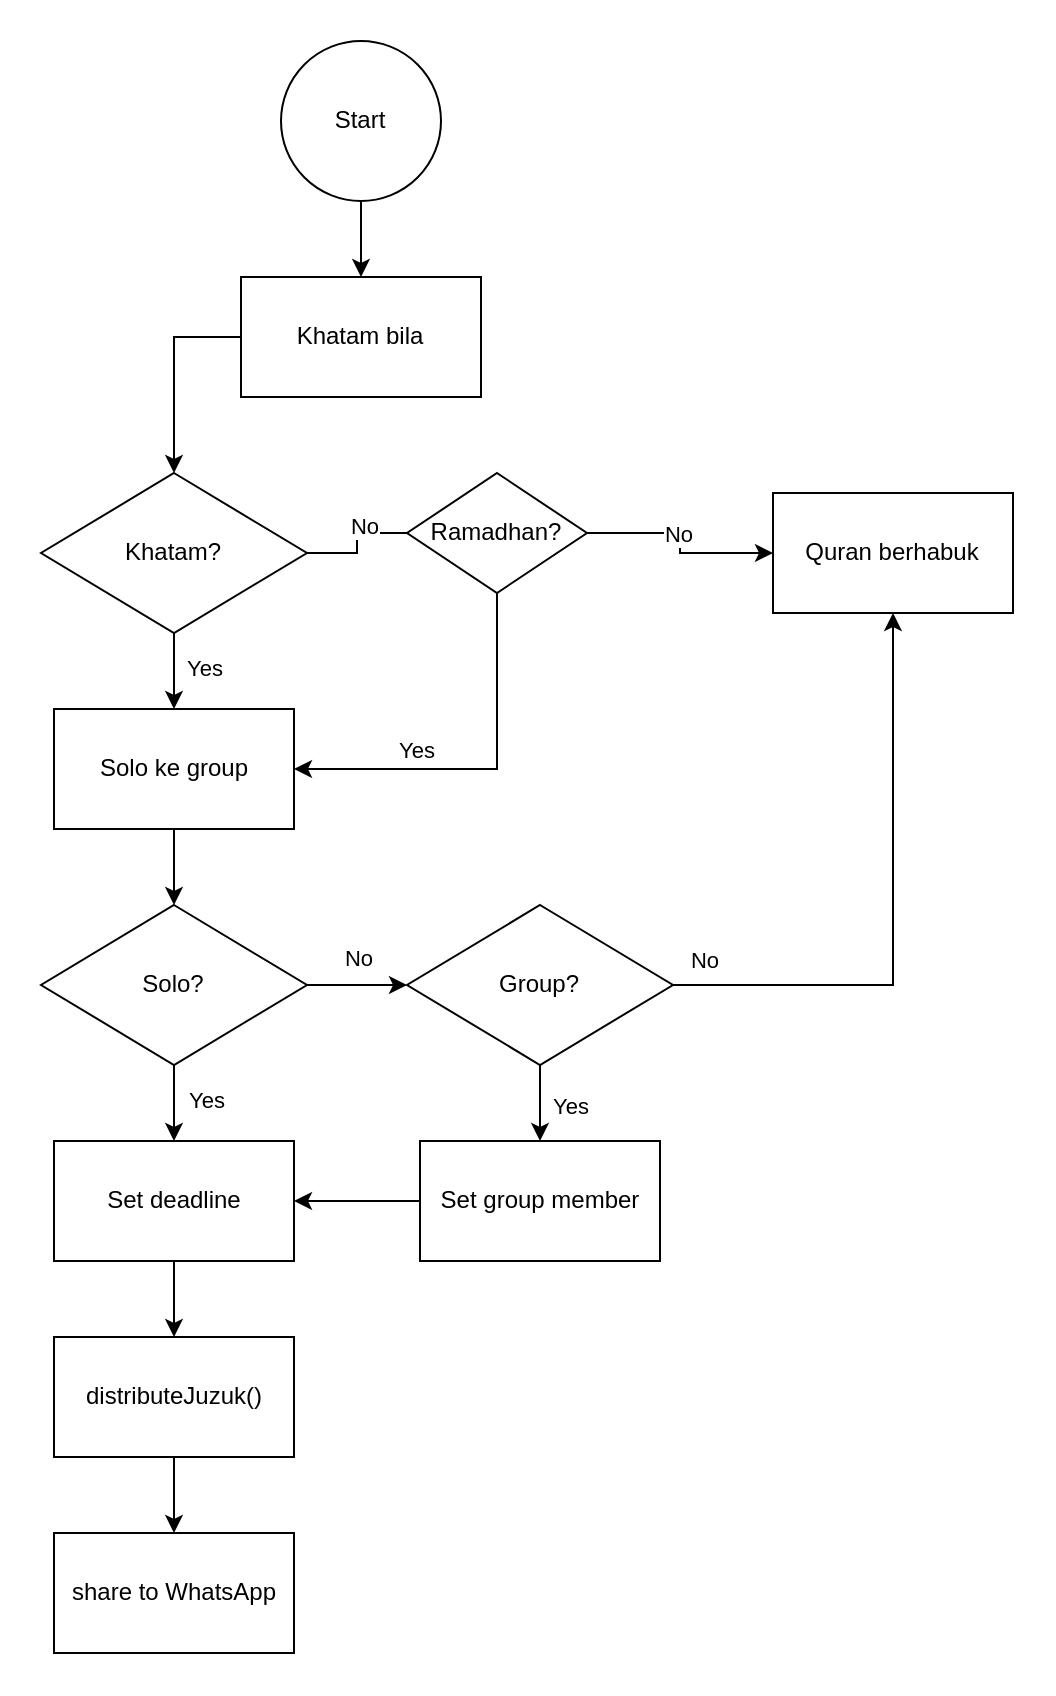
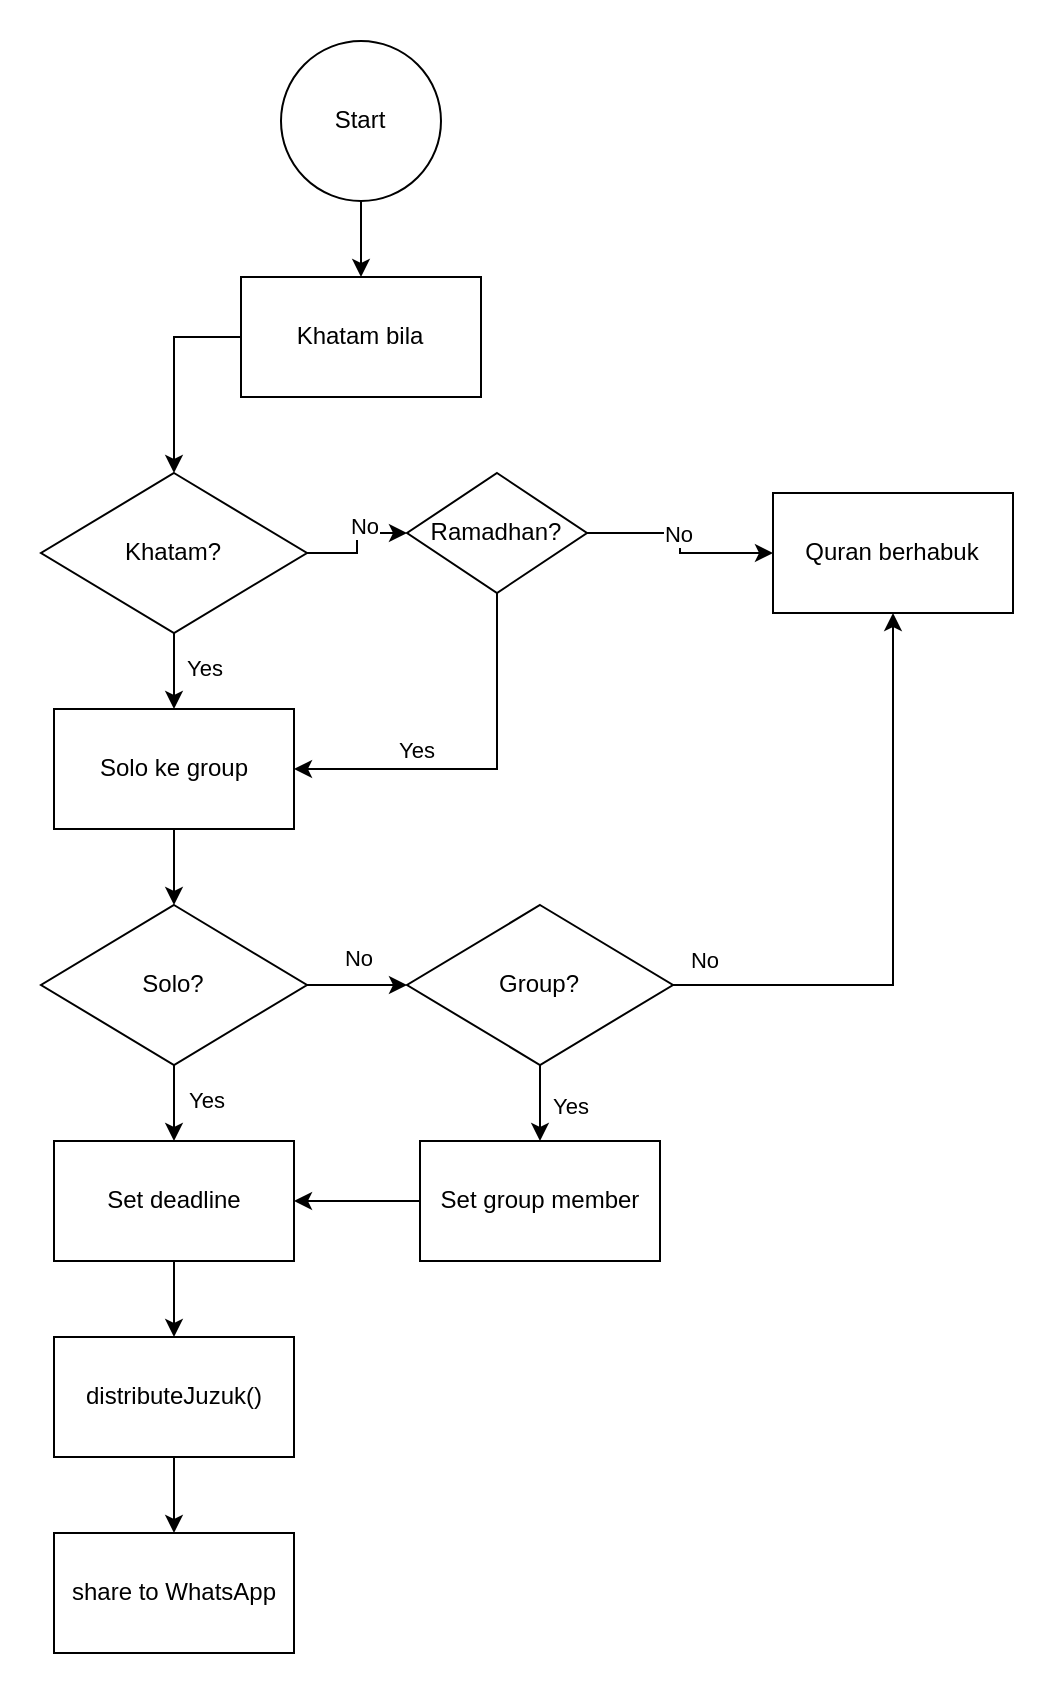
edge "Ramadhan?" -- "Khatam?": arrowhead none -> classic
